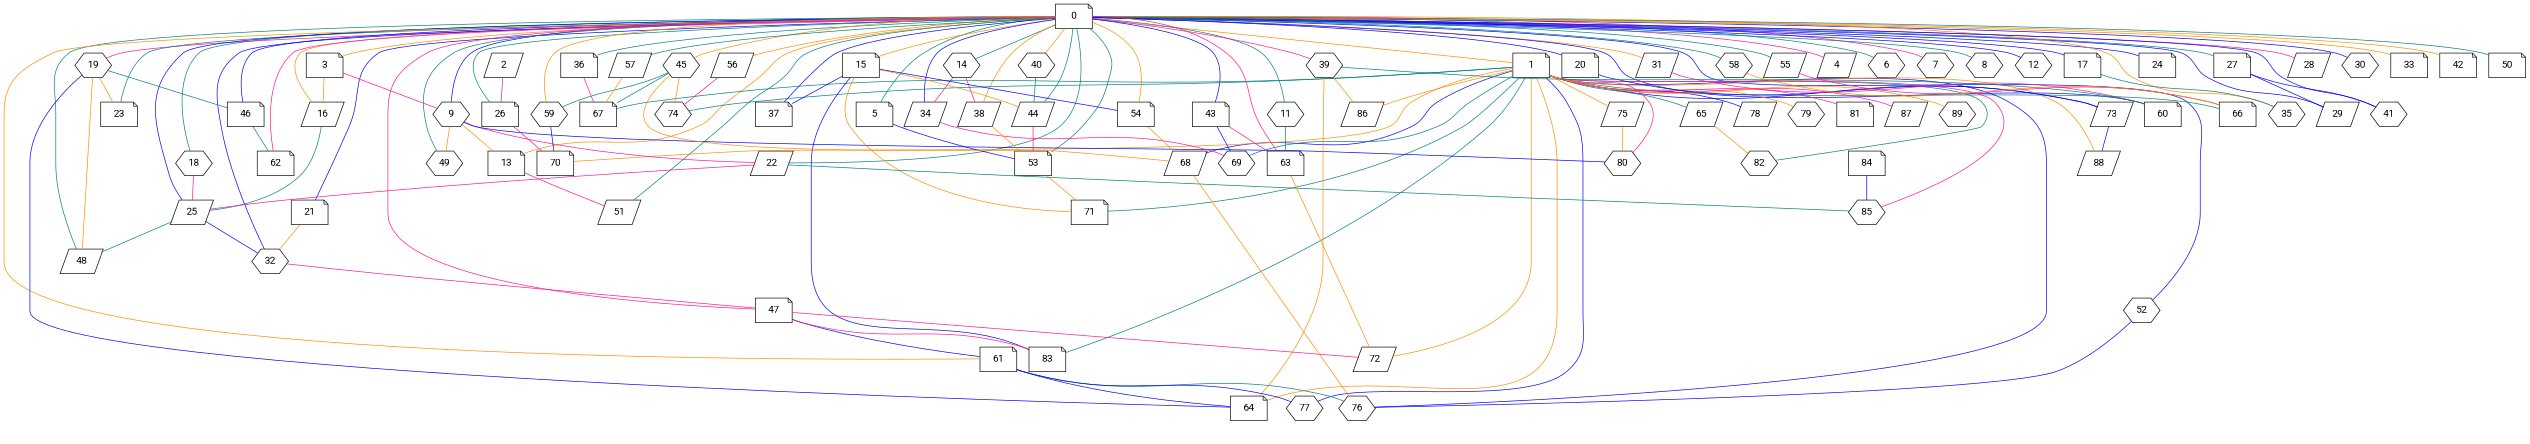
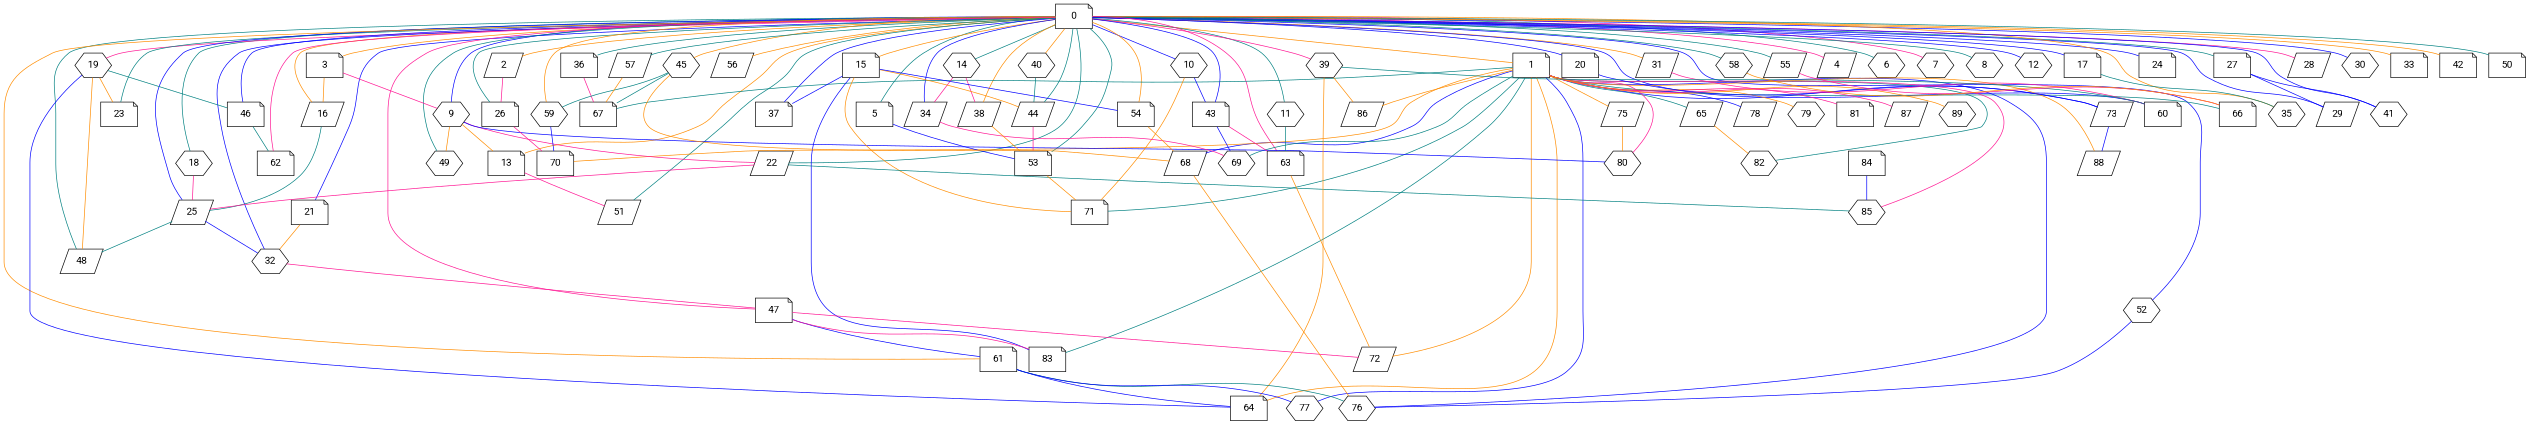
edge "0" -- "2": added
node "10": added
node "74": removed
